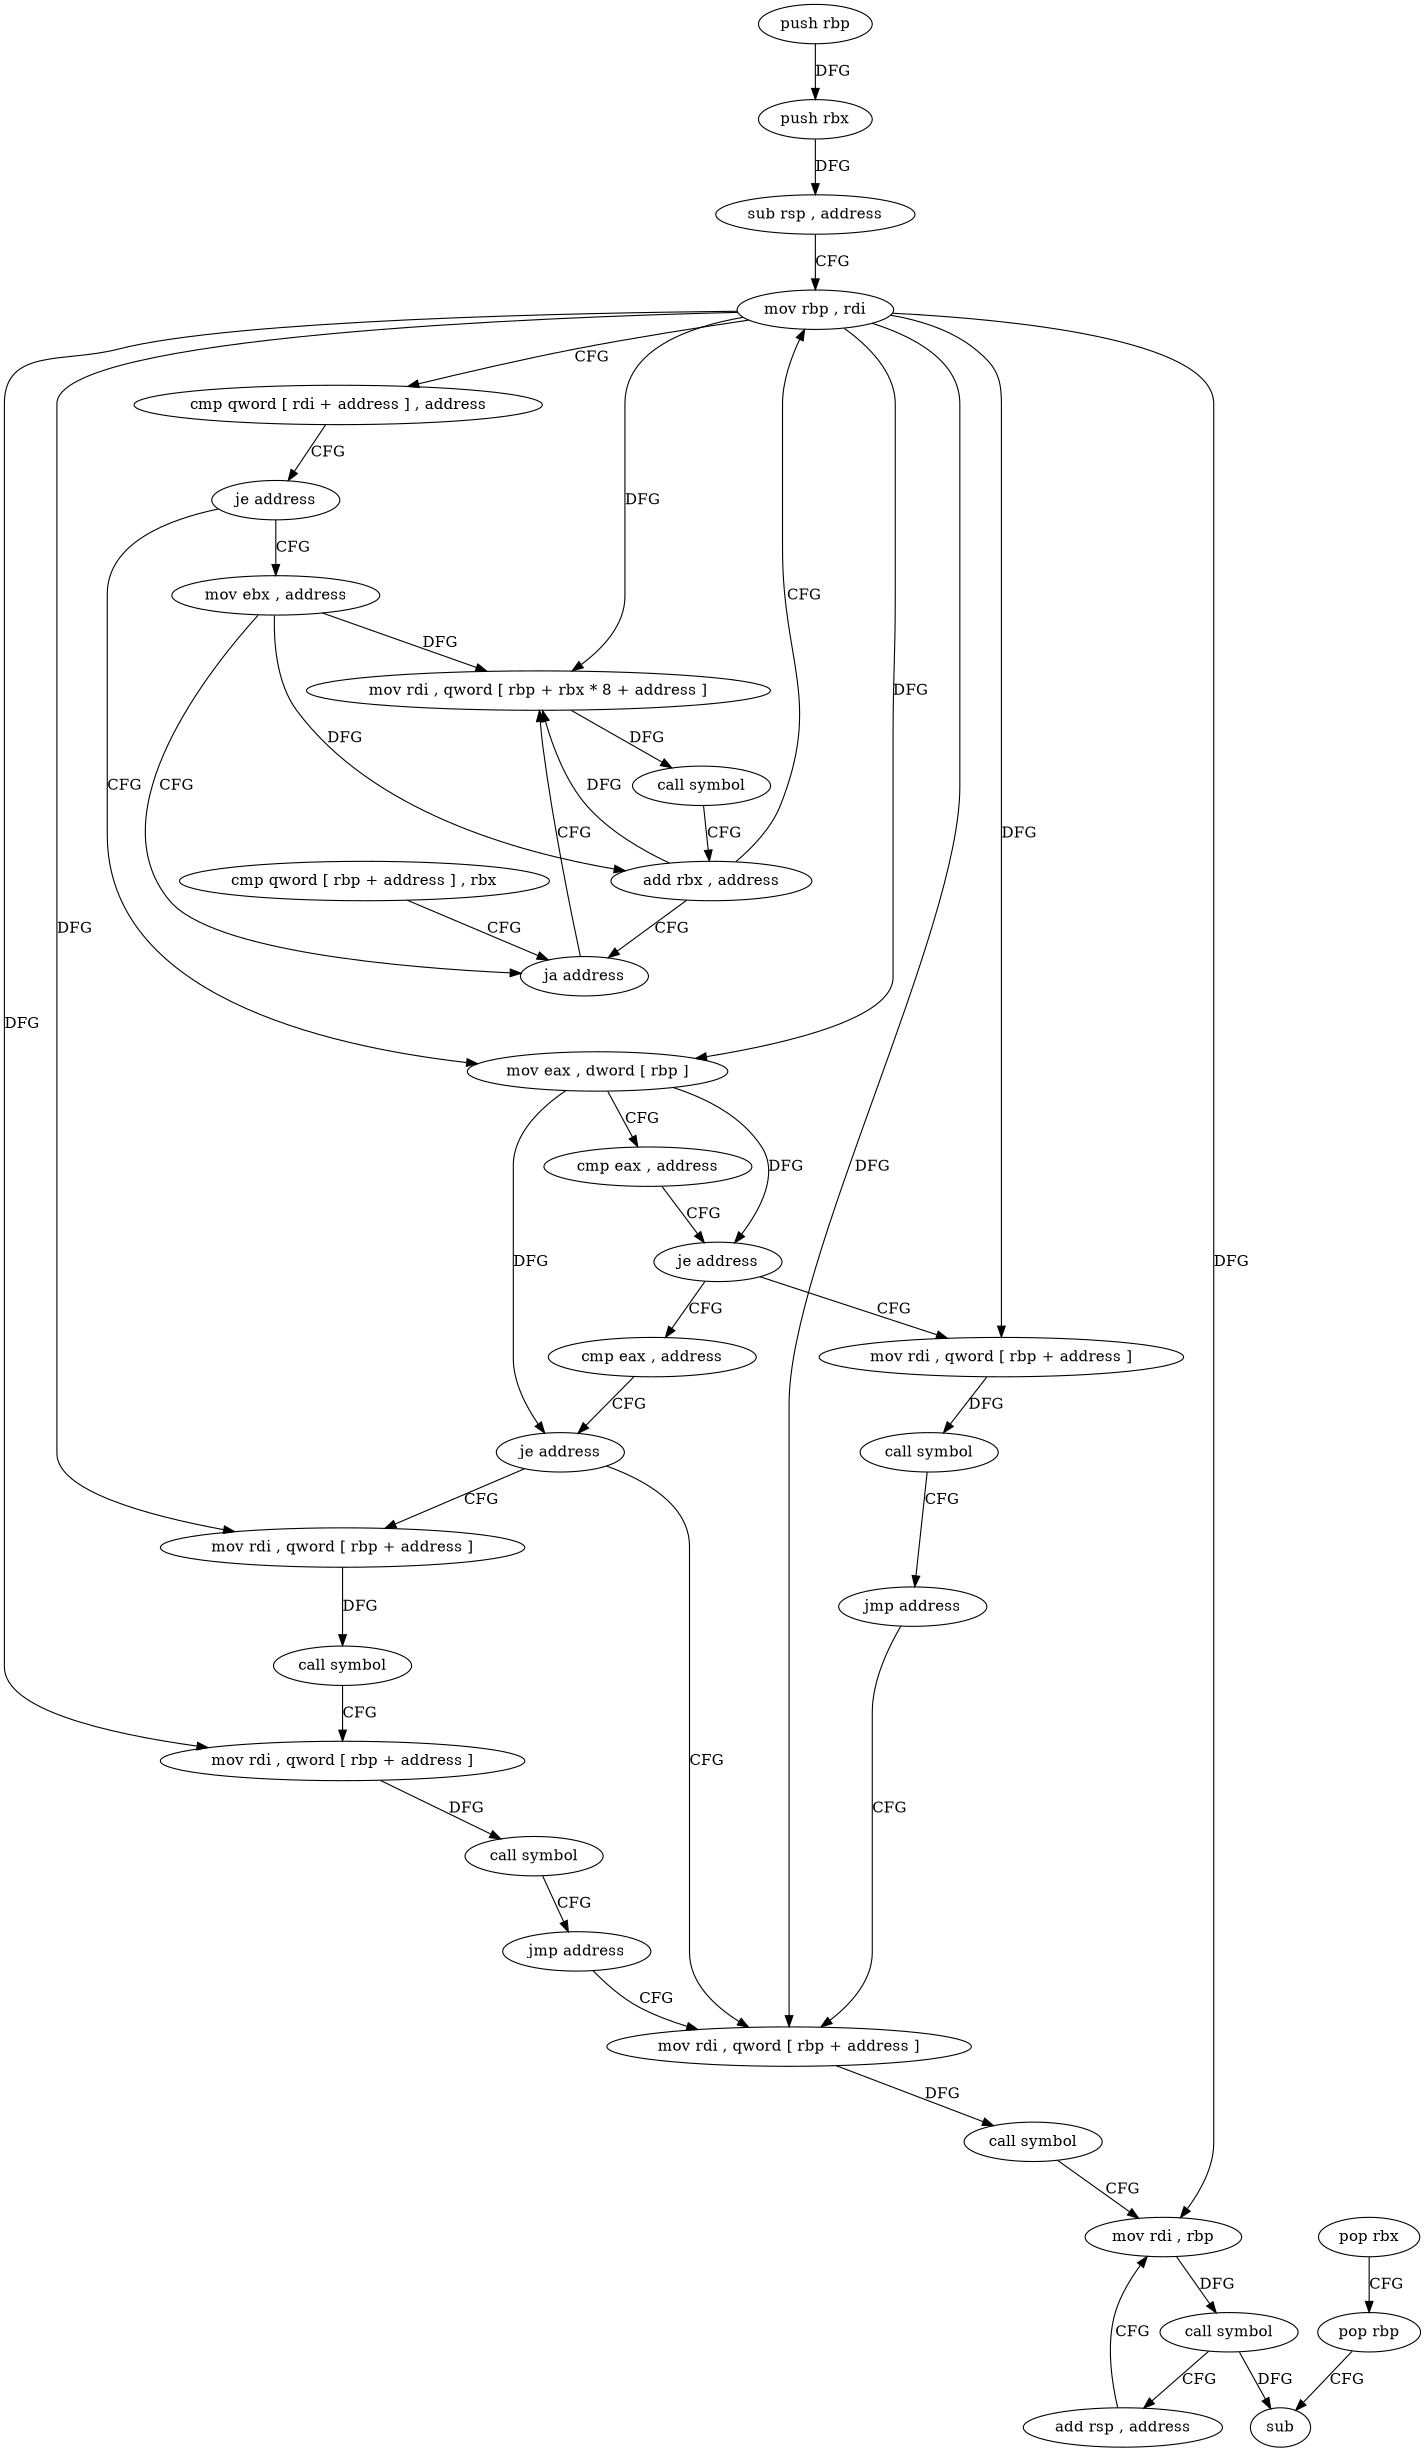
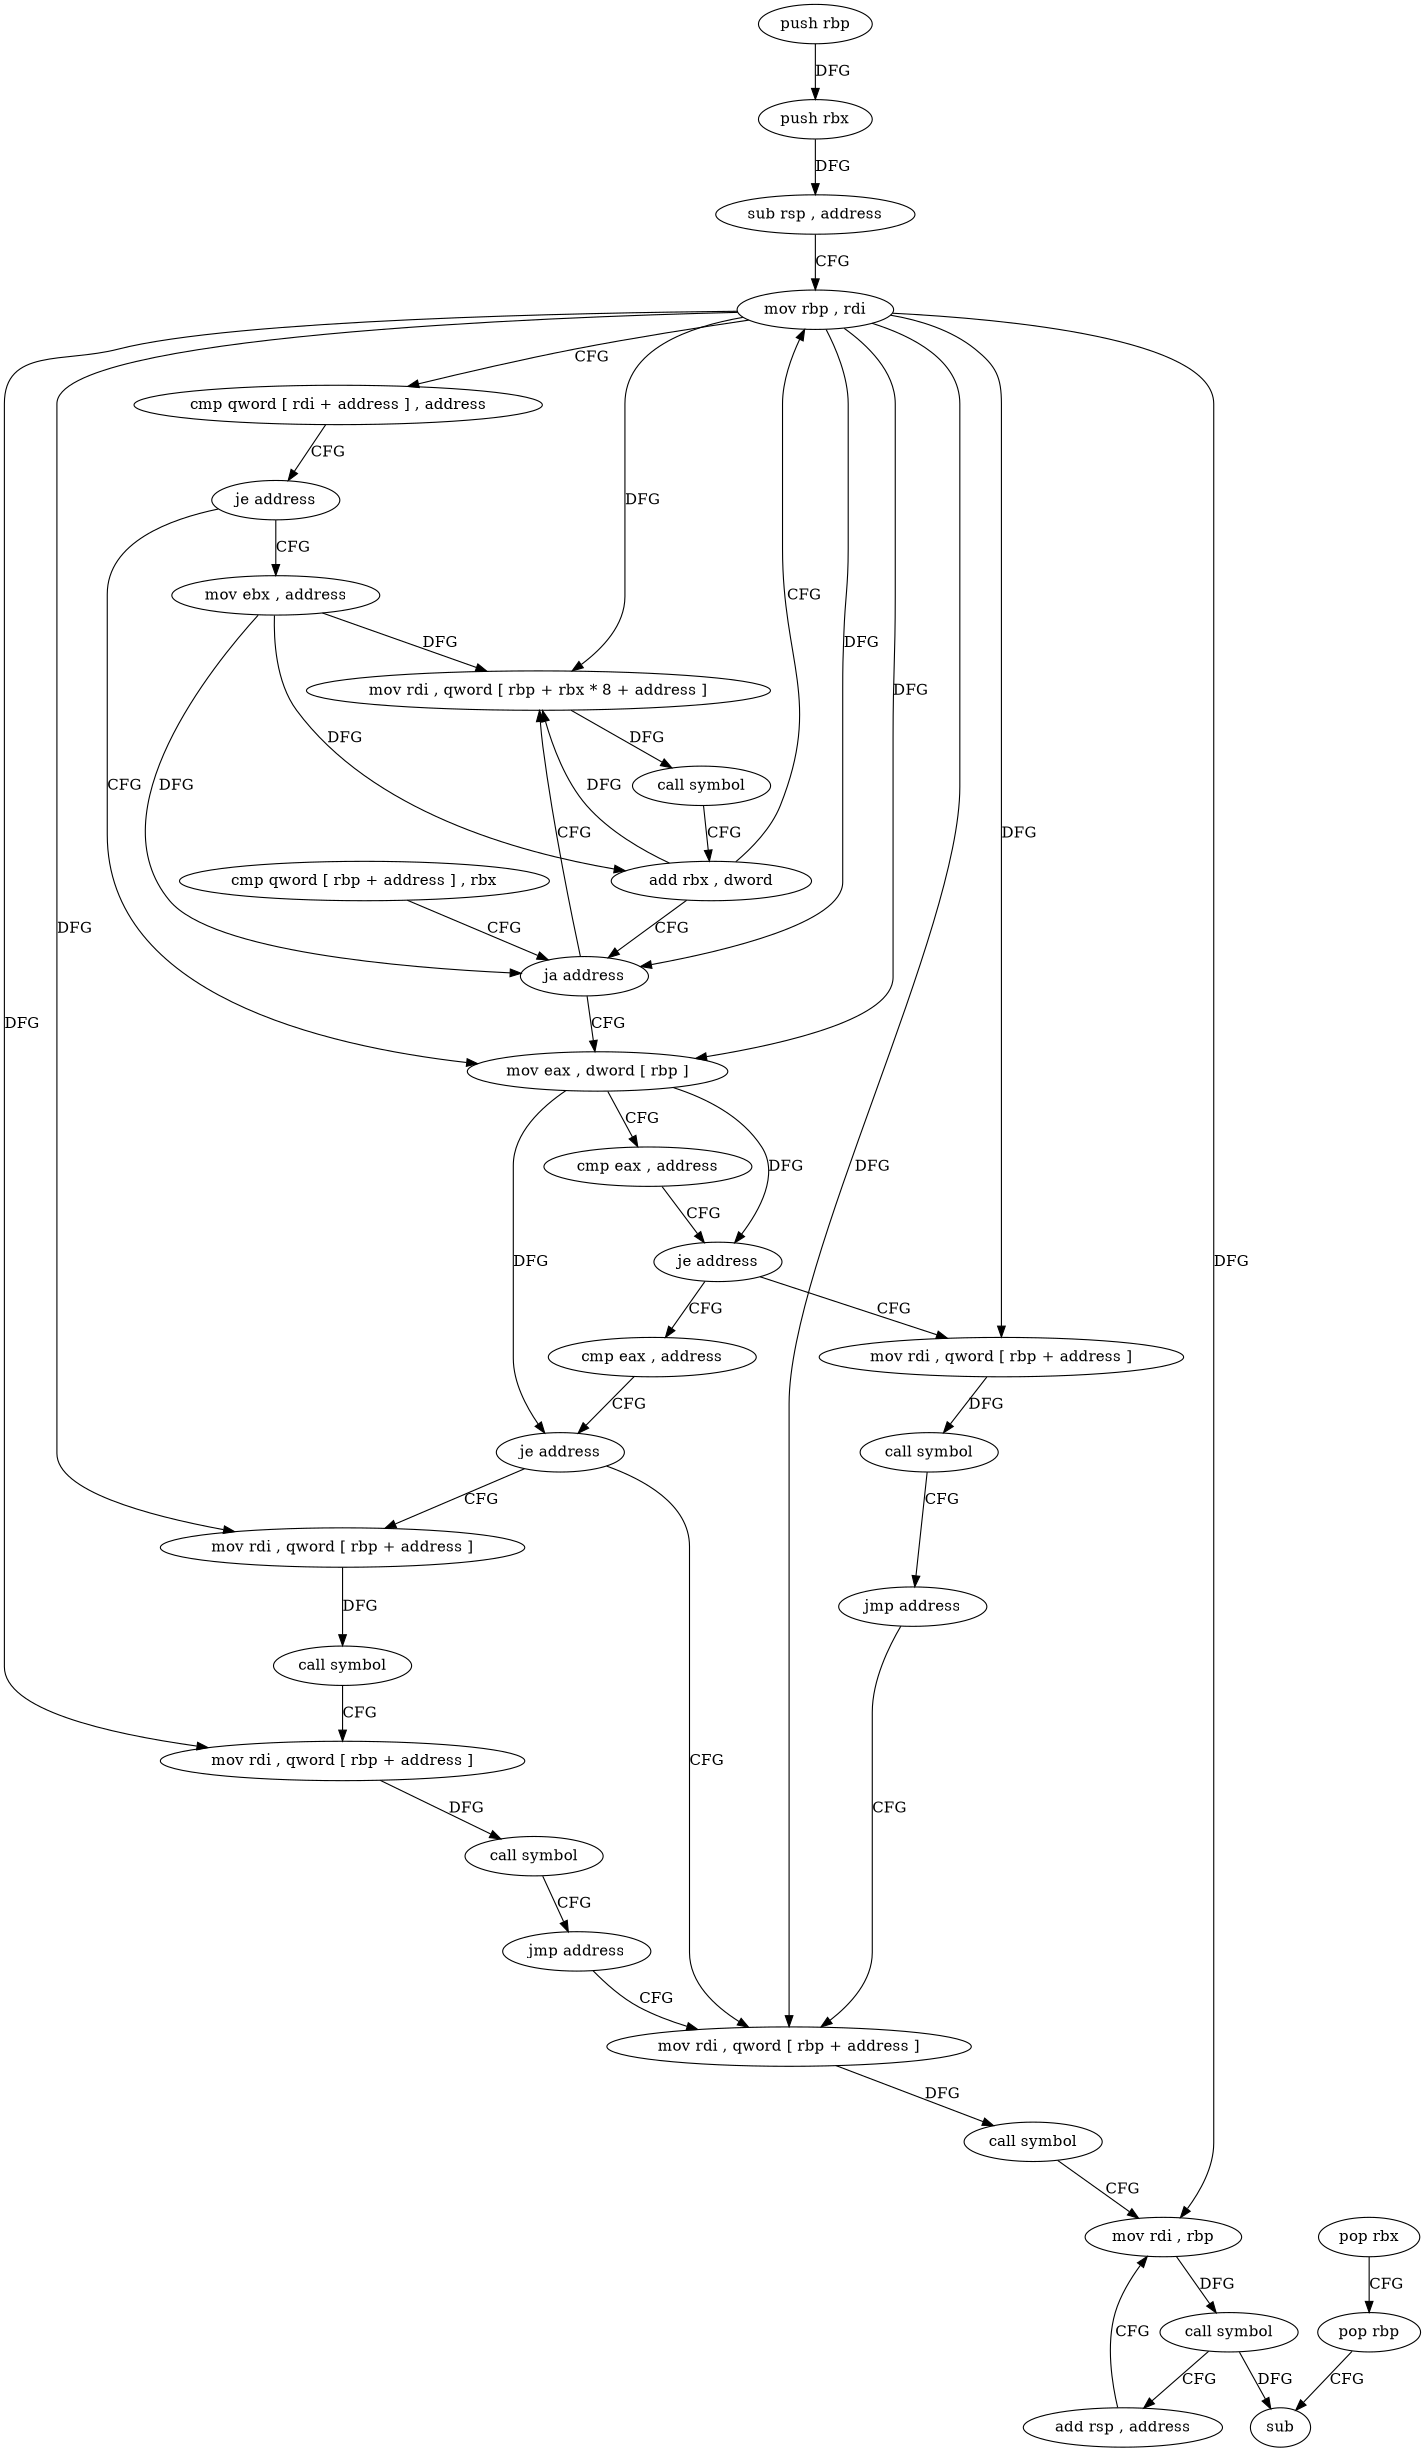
edge "mov rbp , rdi" -> "ja address": added, label "DFG"
edge "mov ebx , address" -> "ja address": label "CFG" -> "DFG"
node "add rbx , address": label "add rbx , address" -> "add rbx , dword"
edge "ja address" -> "mov eax , dword [ rbp ]": added, label "CFG"
